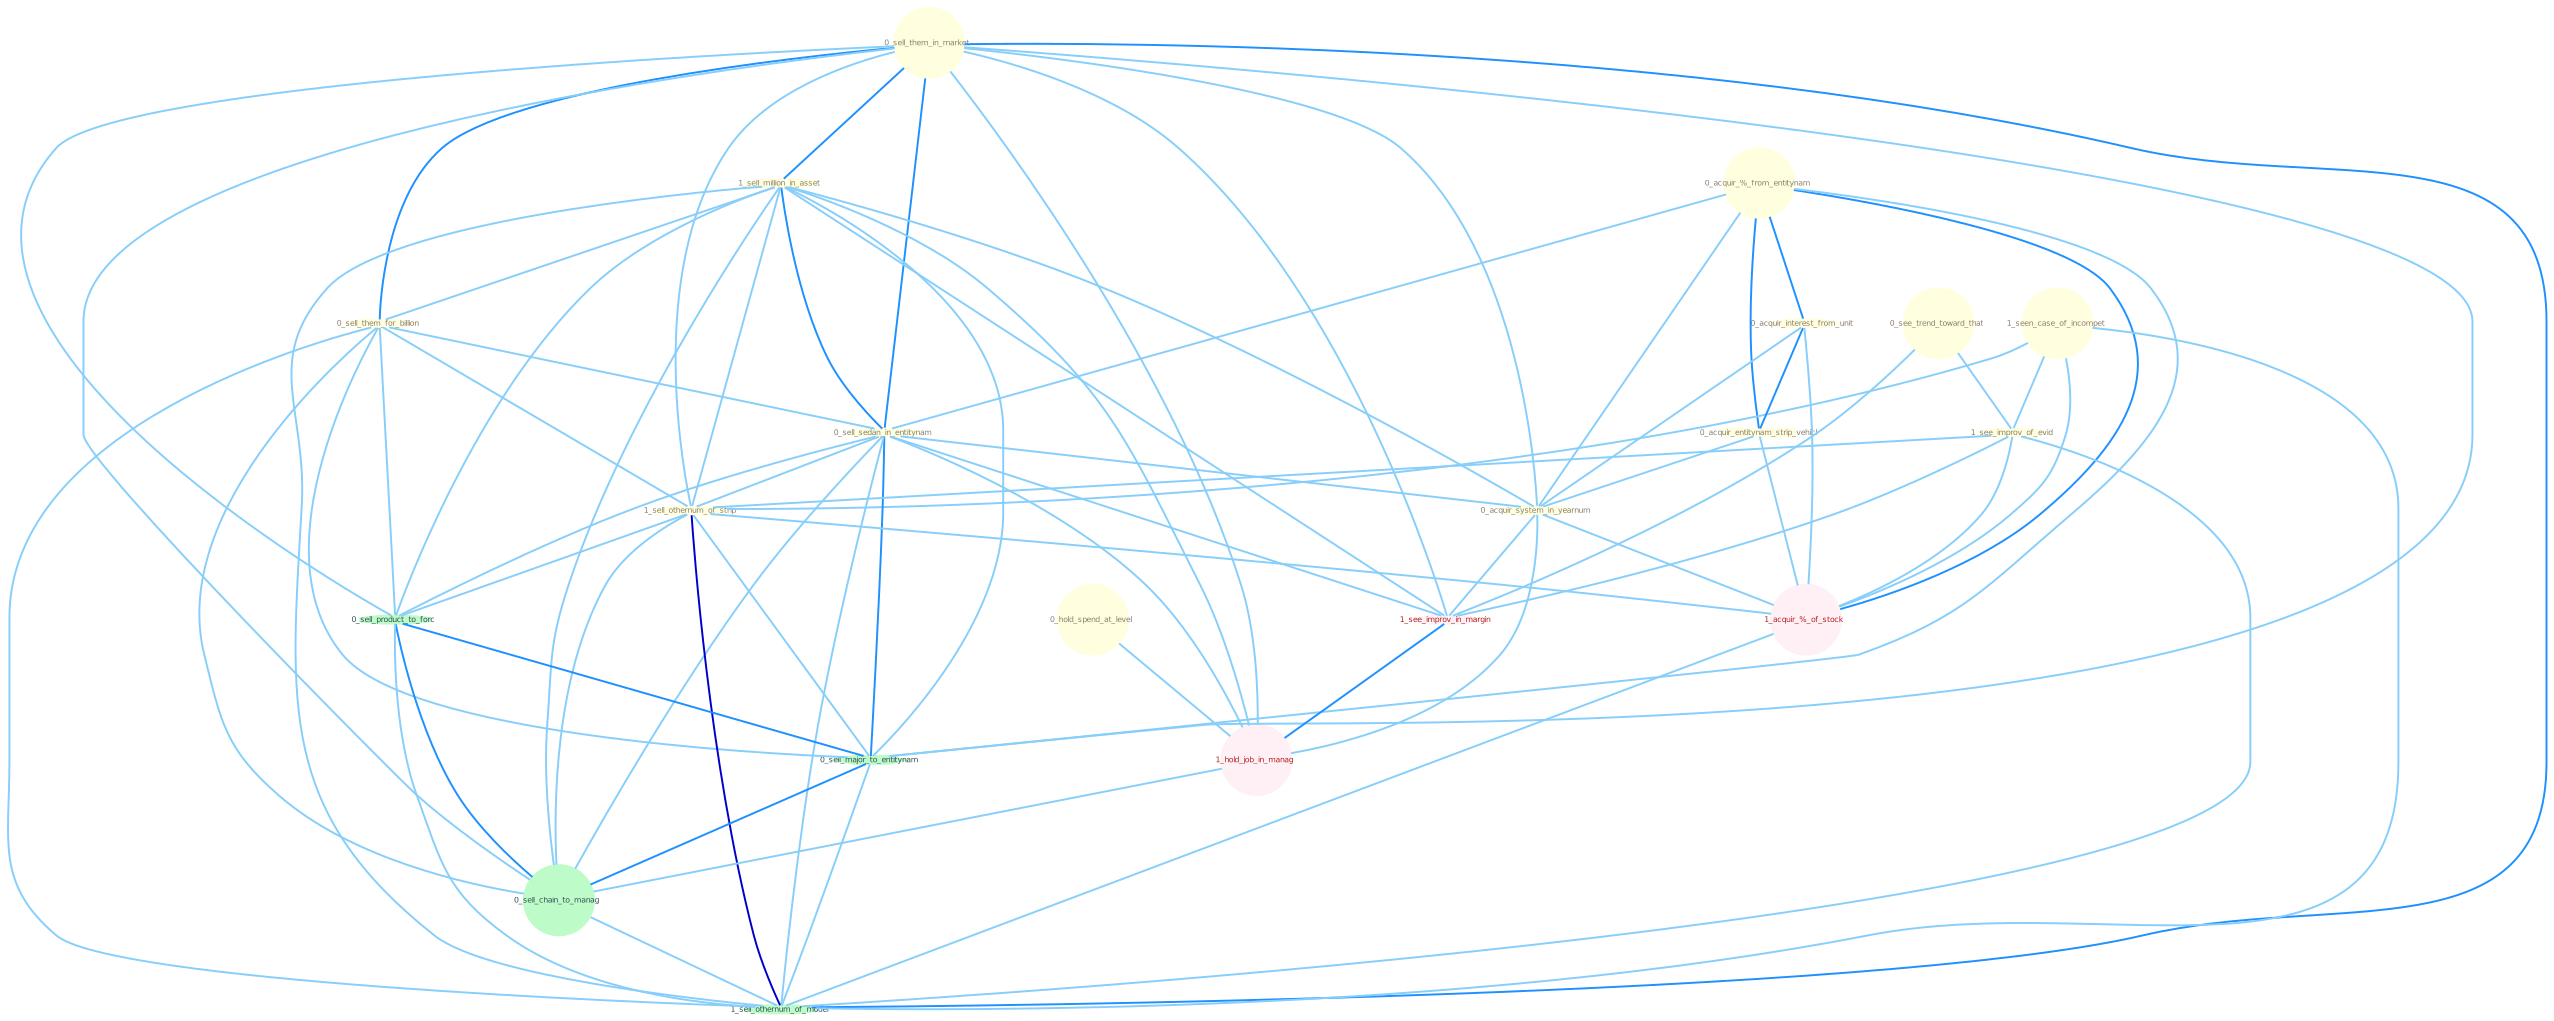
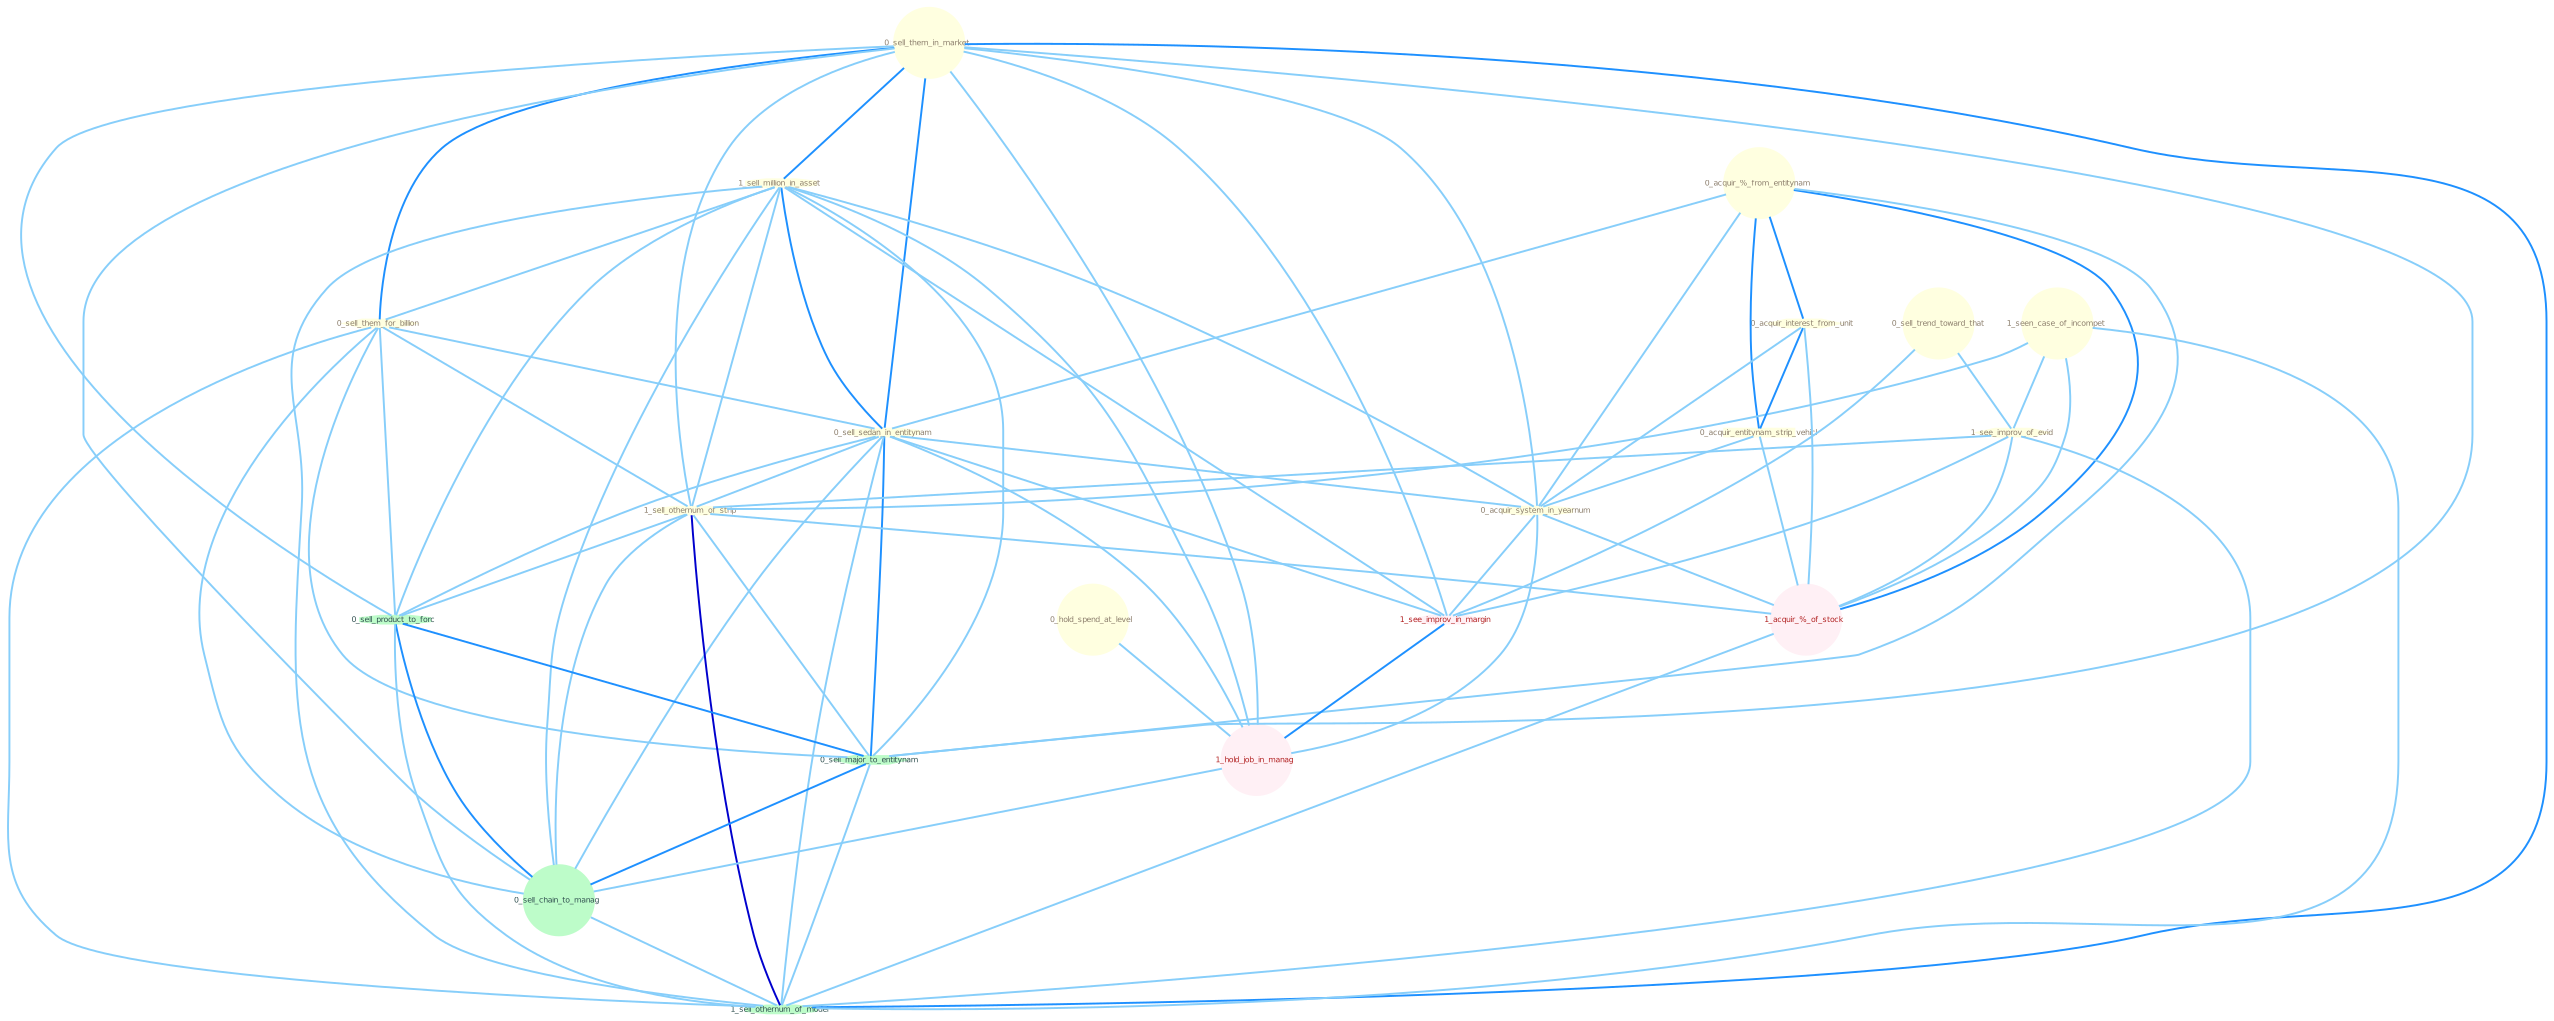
node "0_see_trend_toward_that": label "0_see_trend_toward_that" -> "0_sell_trend_toward_that"
